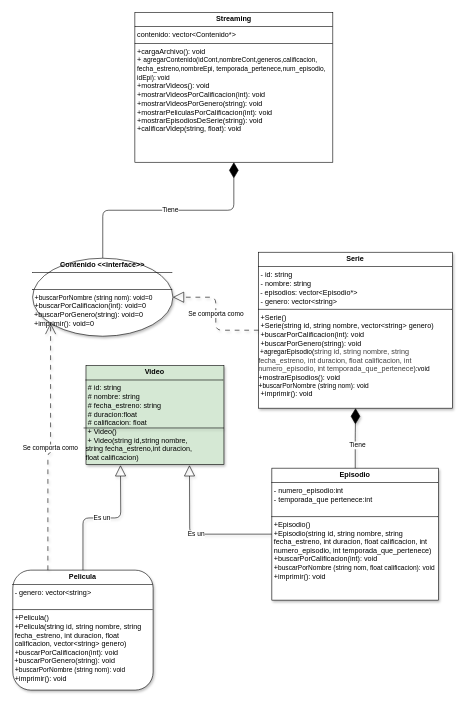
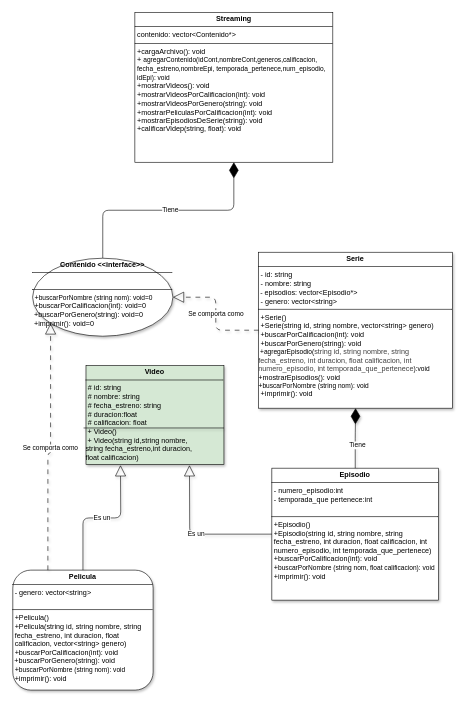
edge "Pelicula - genero: vector<string> +Pelicula() +Pelicula(string id, string nombre, string fecha_estreno, int duracion, float calificacion, vector<string> genero) +buscarPorCalificacion(int): void +buscarPorGenero(string): void +buscarPorNombre (string nom): void +imprimir(): void" -> "Contenido <<interface>> +buscarPorNombre (string nom): void=0 +buscarPorCalificacion(int): void=0 +buscarPorGenero(string): void=0 +imprimir(): void=0": arrowhead open -> block
